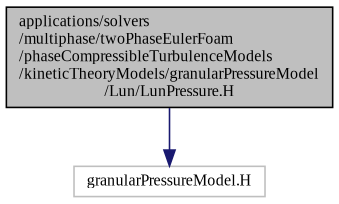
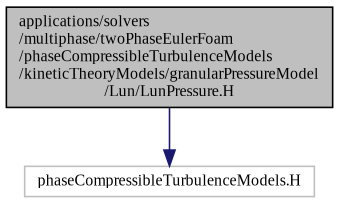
node "granularPressureModel.H": label "granularPressureModel.H" -> "phaseCompressibleTurbulenceModels.H"
